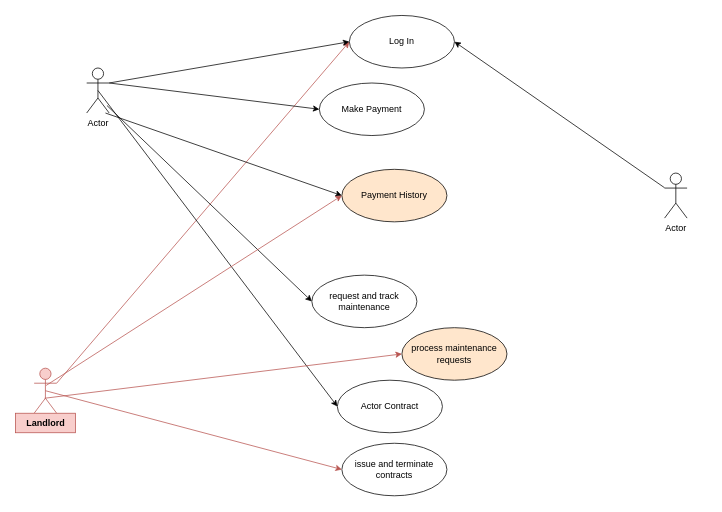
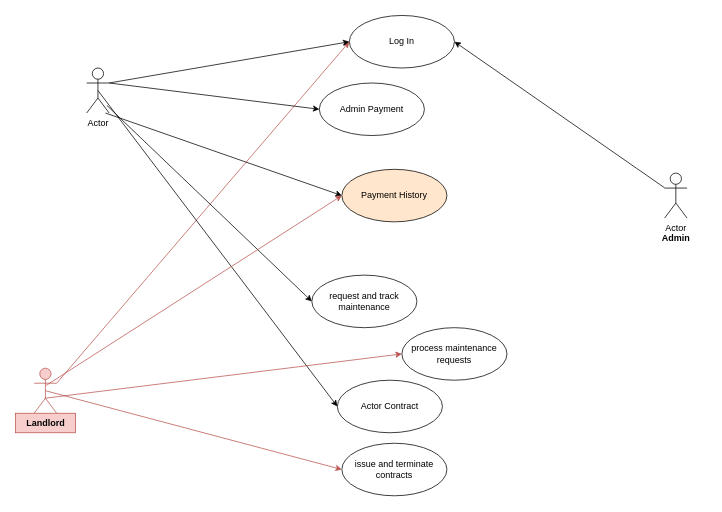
node "Make Payment": label "Make Payment" -> "Admin Payment"
node "Admin": added
node "process maintenance requests": fillcolor #ffe6cc -> #ffffff
